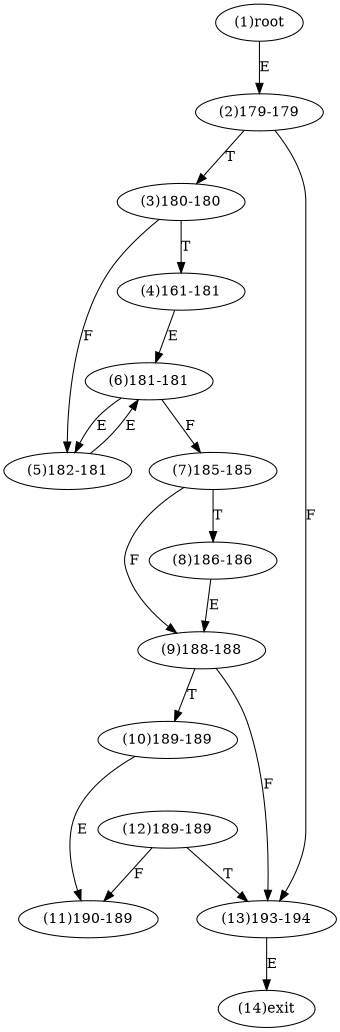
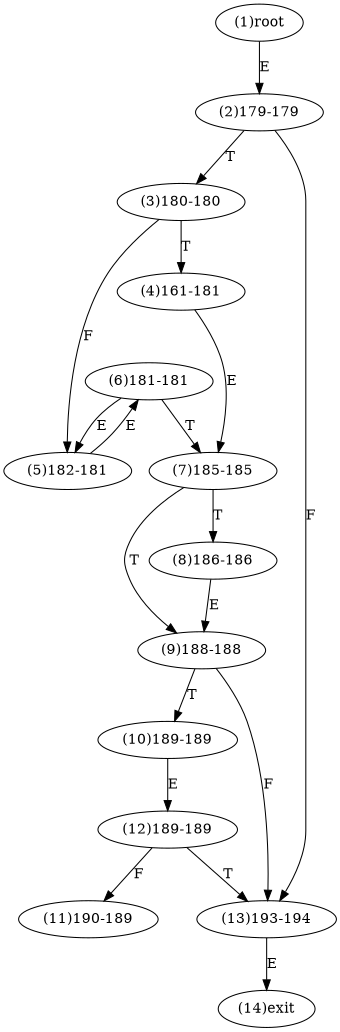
edge "(4)161-181" -> "(6)181-181": now "(4)161-181" -> "(7)185-185"
edge "(6)181-181" -> "(7)185-185": label "F" -> "T"
edge "(7)185-185" -> "(9)188-188": label "F" -> "T"
edge "(10)189-189" -> "(11)190-189": now "(10)189-189" -> "(12)189-189"
